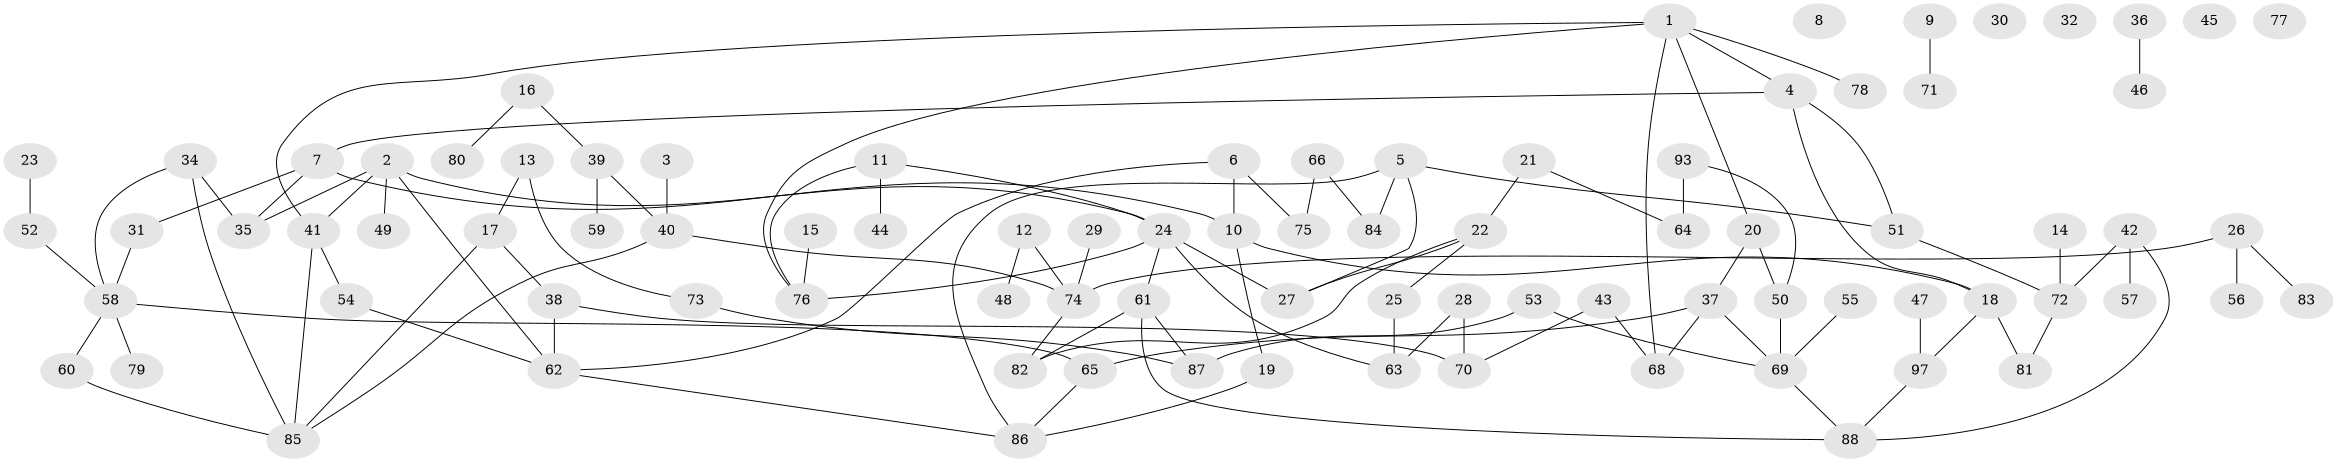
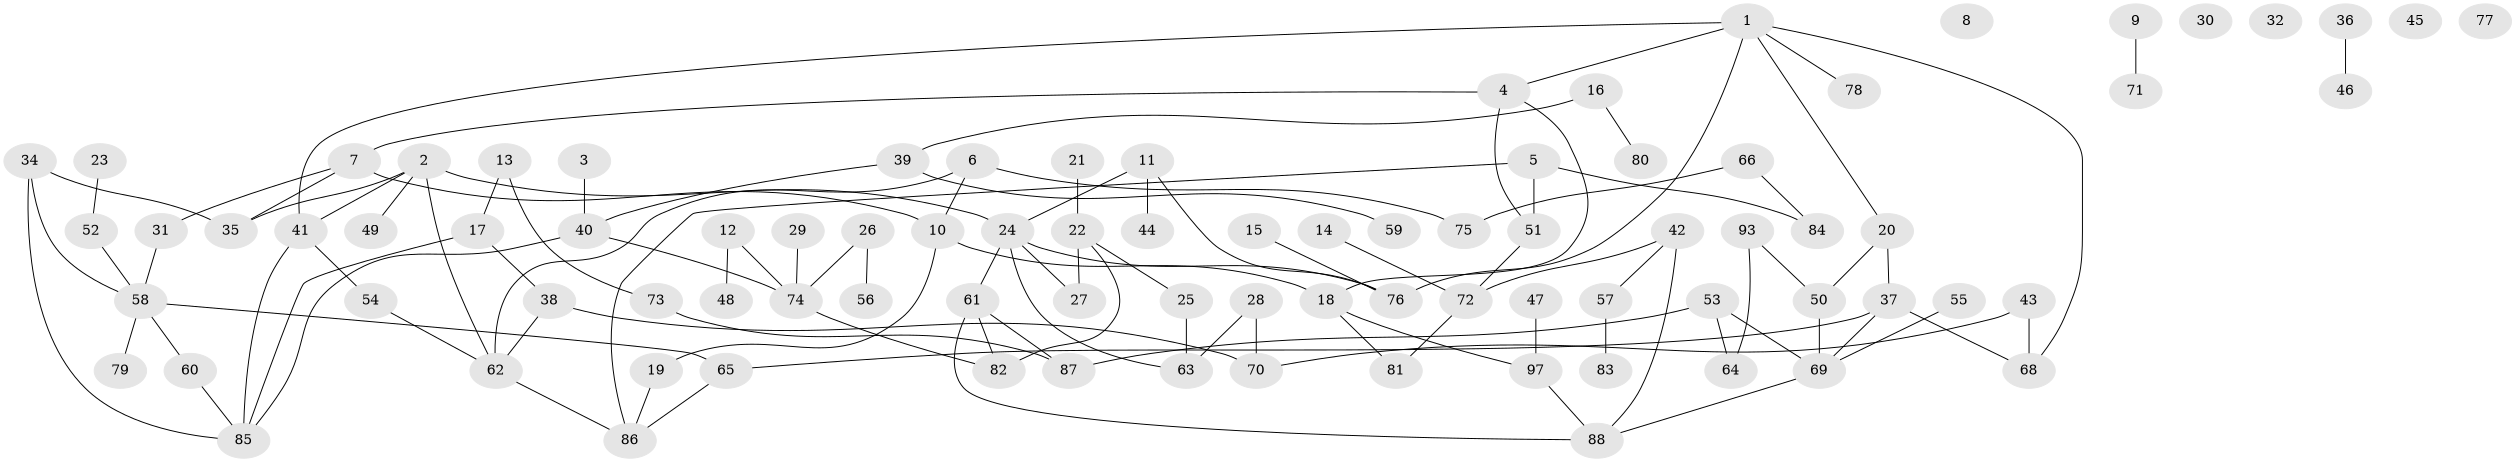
edge "21" -- "64": now "53" -- "64"
edge "5" -- "27": removed
edge "26" -- "83": now "57" -- "83"
